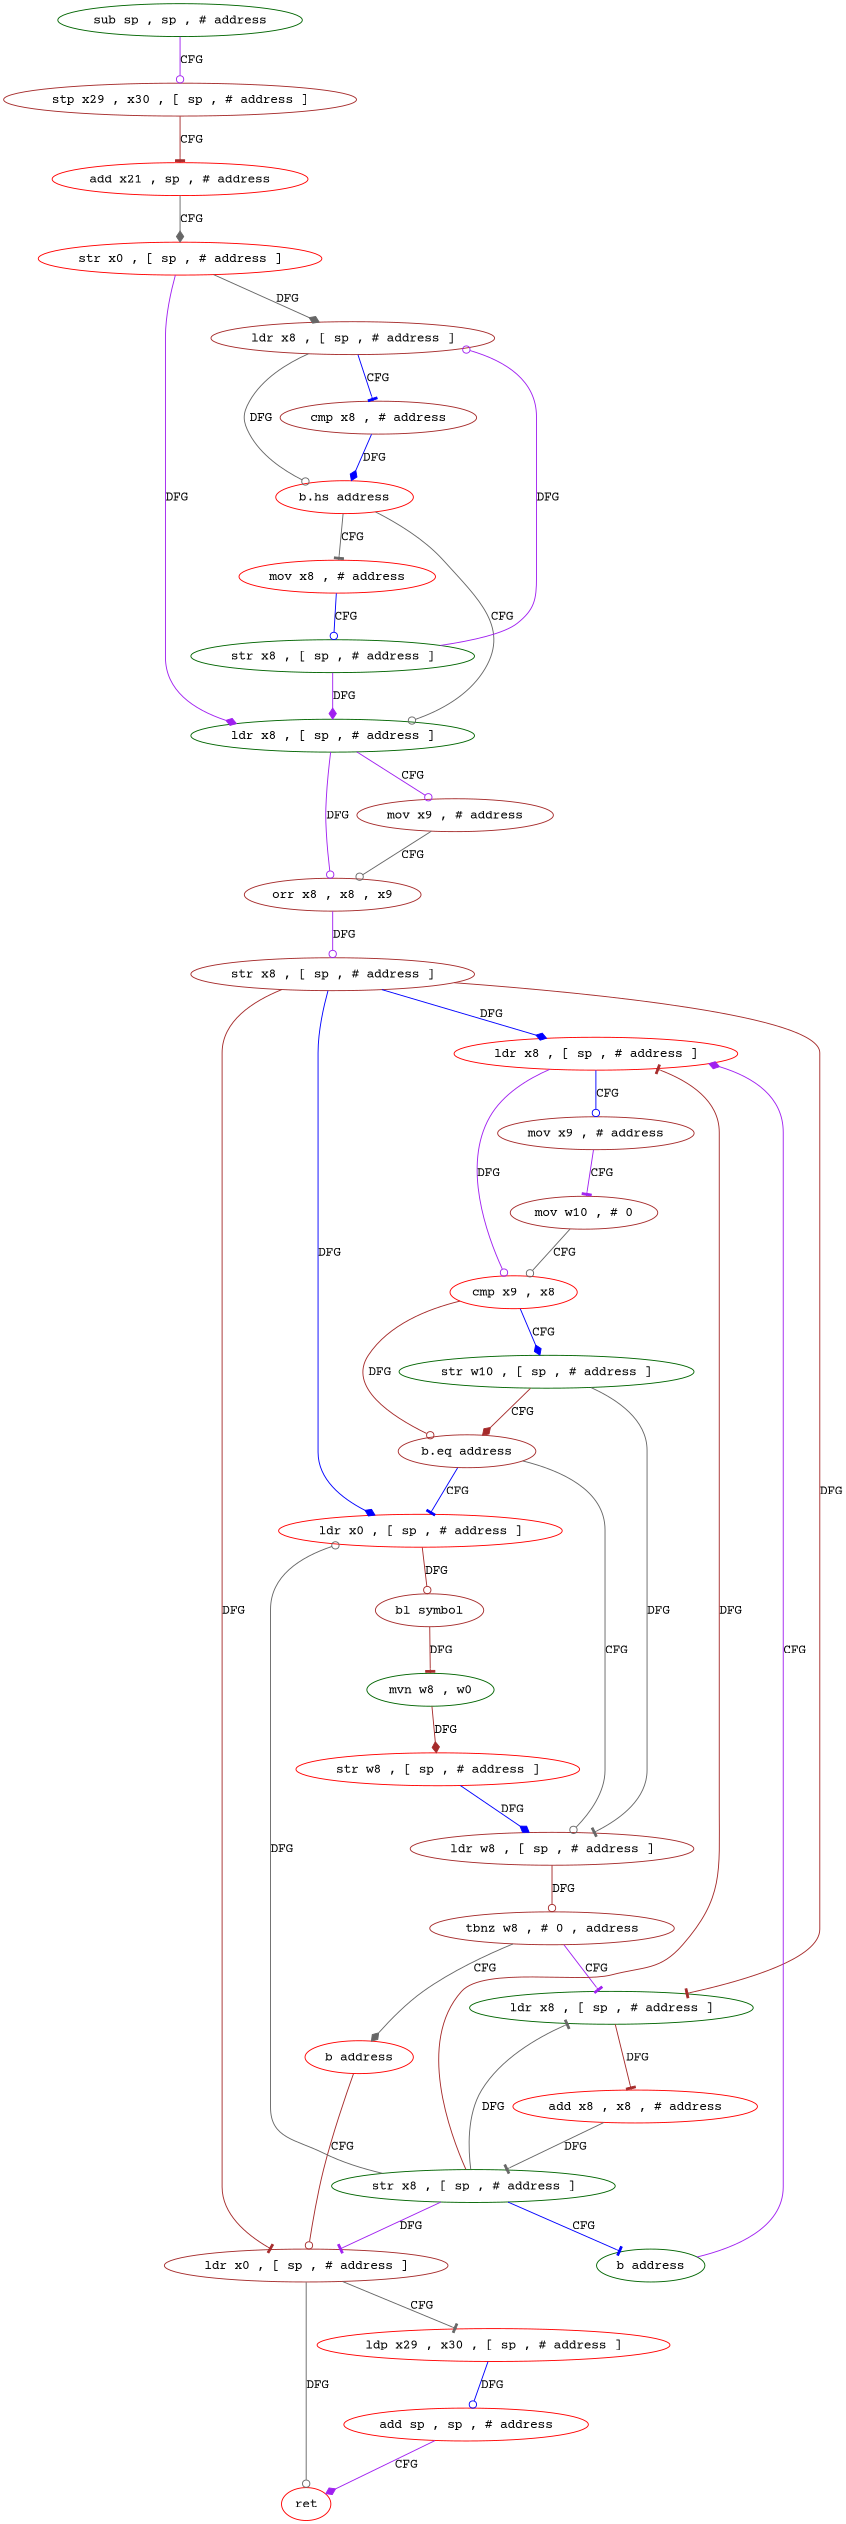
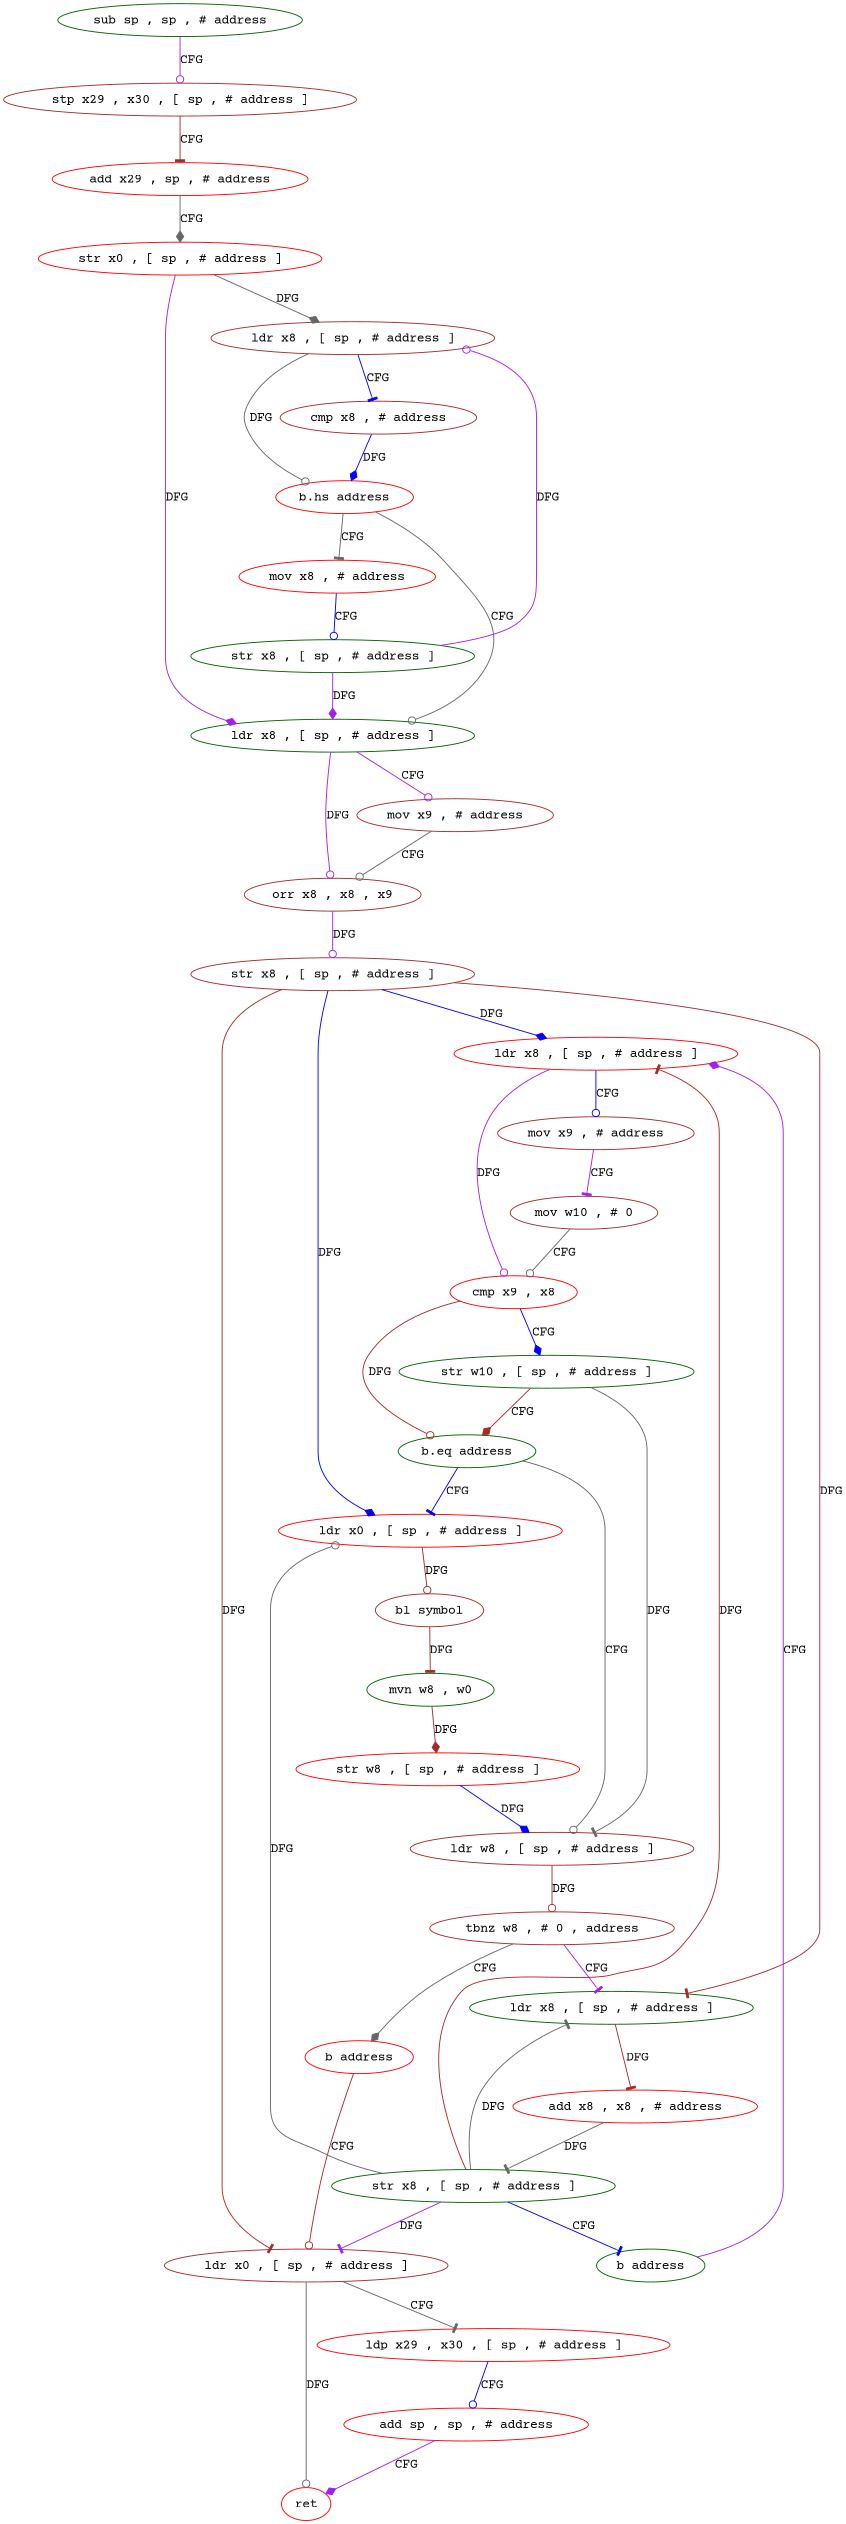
node "add x21 , sp , # address": label "add x21 , sp , # address" -> "add x29 , sp , # address"
node "b.eq address": color brown -> darkgreen
edge "ldp x29 , x30 , [ sp , # address ]" -> "add sp , sp , # address": label "DFG" -> "CFG"
